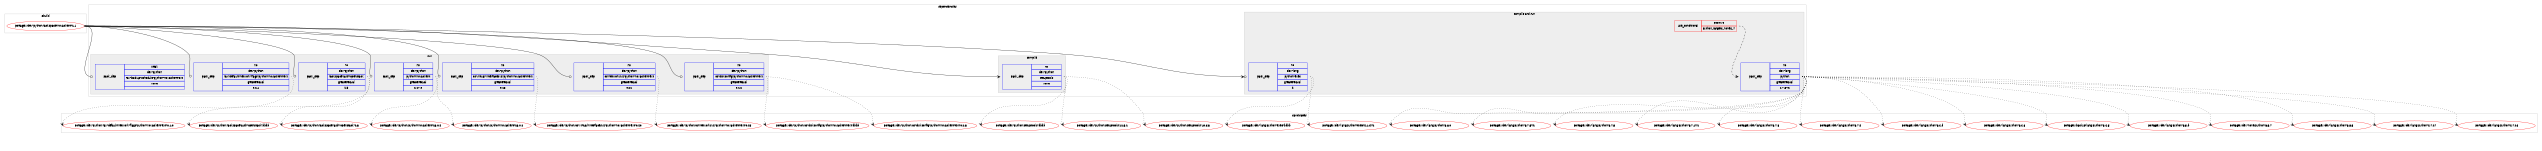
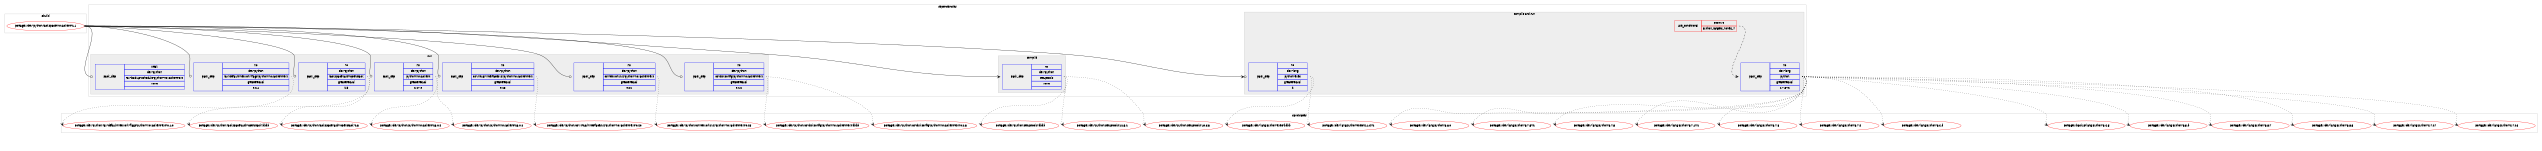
node "portage://dev-lang/python-3.6.8": removed
node "portage://dev-none/python-3.5.7": label "portage://dev-none/python-3.5.7" -> "portage://dev-lang/python-3.5.7"
